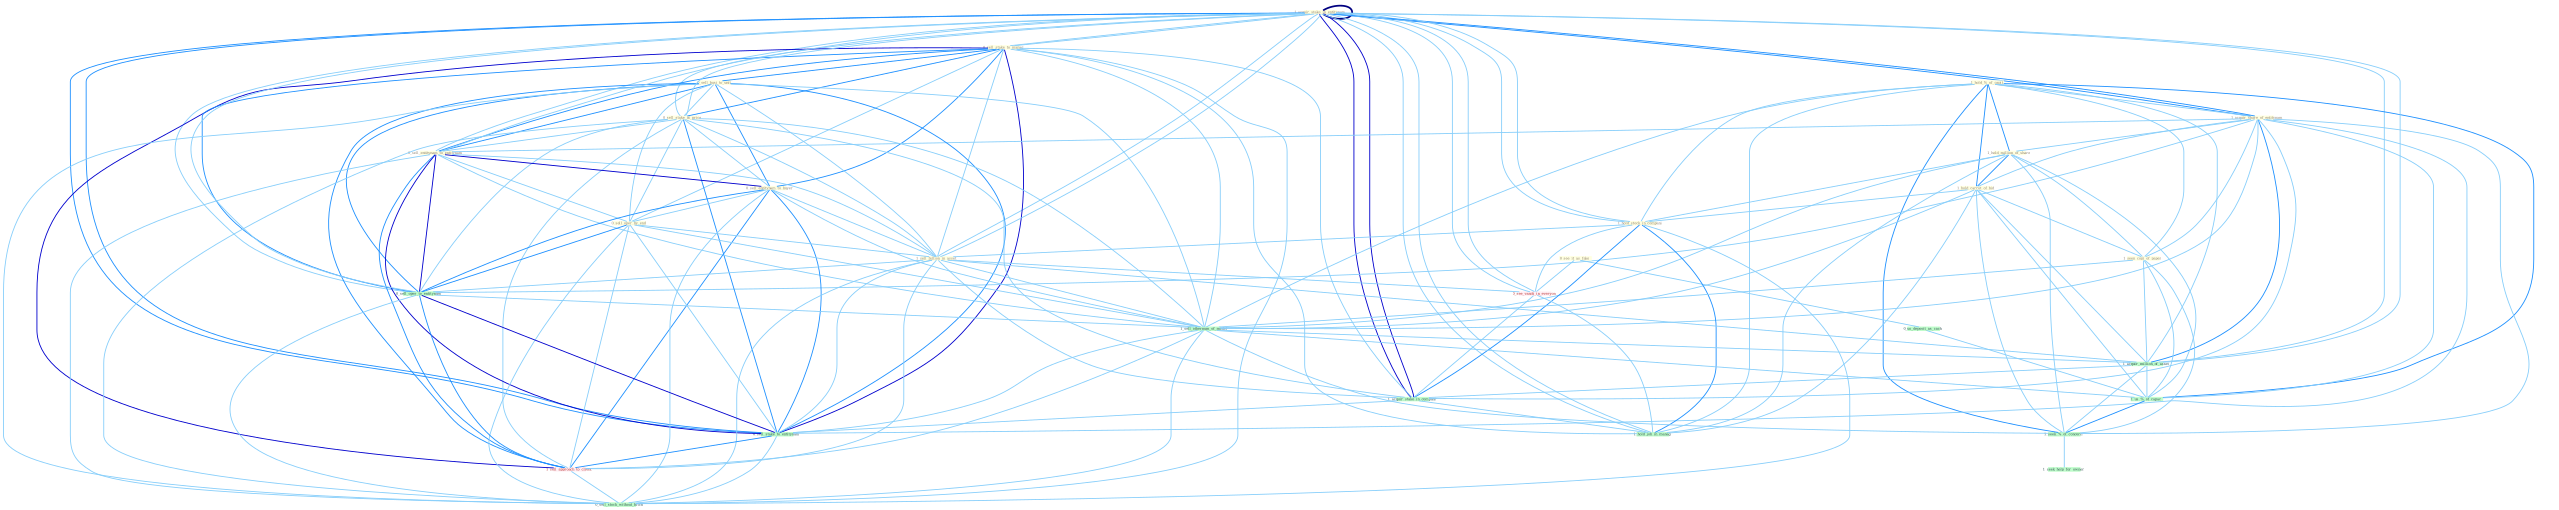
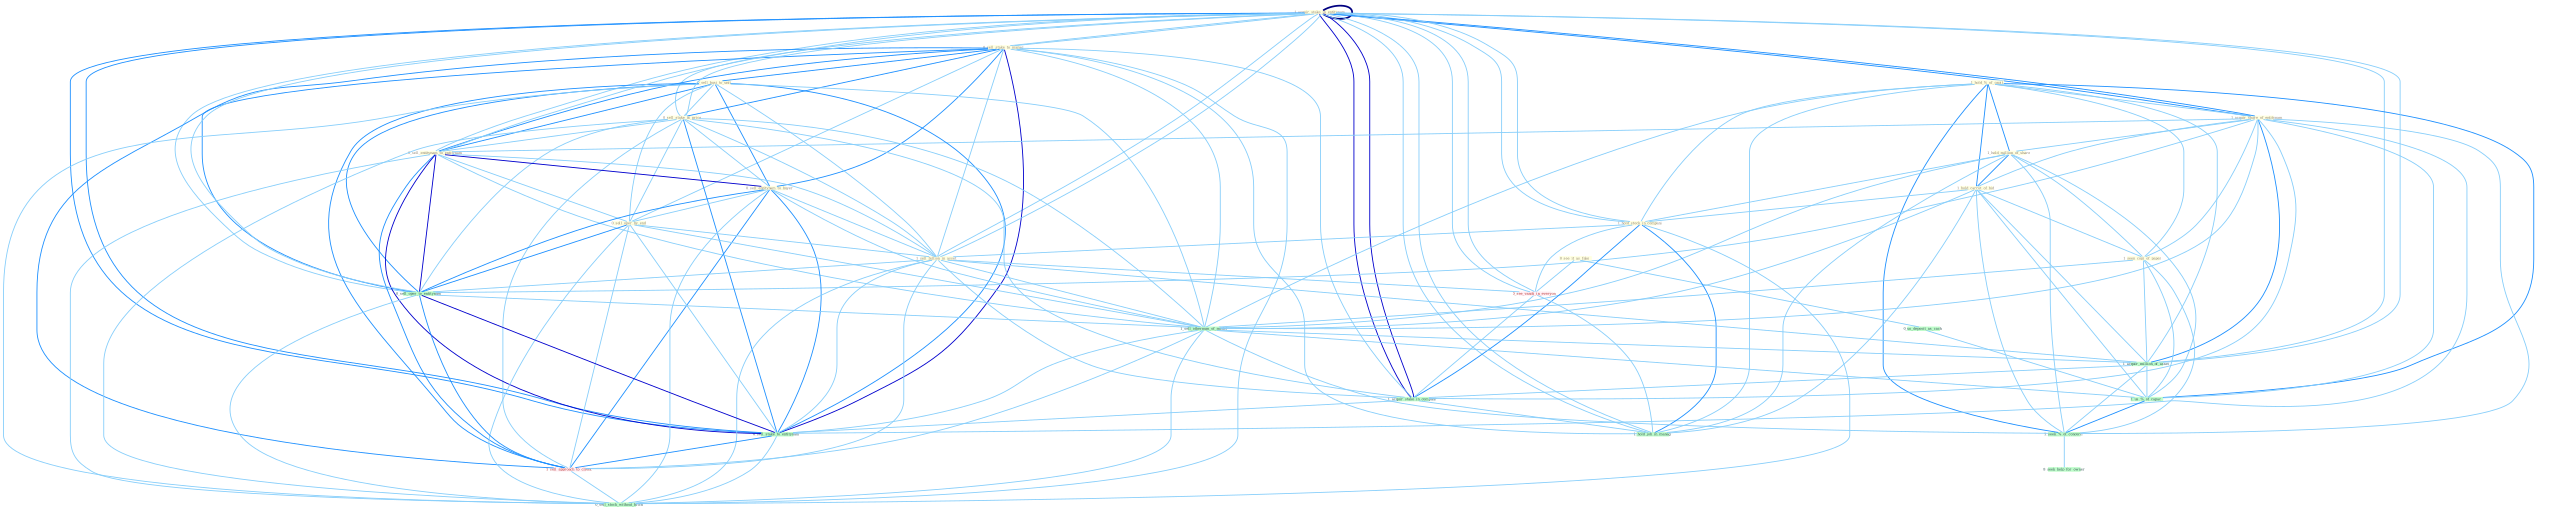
edge "0_sell_stake_to_manag" -- "1_sell_approach_to_client": color #0000cd -> #1e90ff
node "1_seek_help_for_owner": label "1_seek_help_for_owner" -> "8_seek_help_for_owner"
